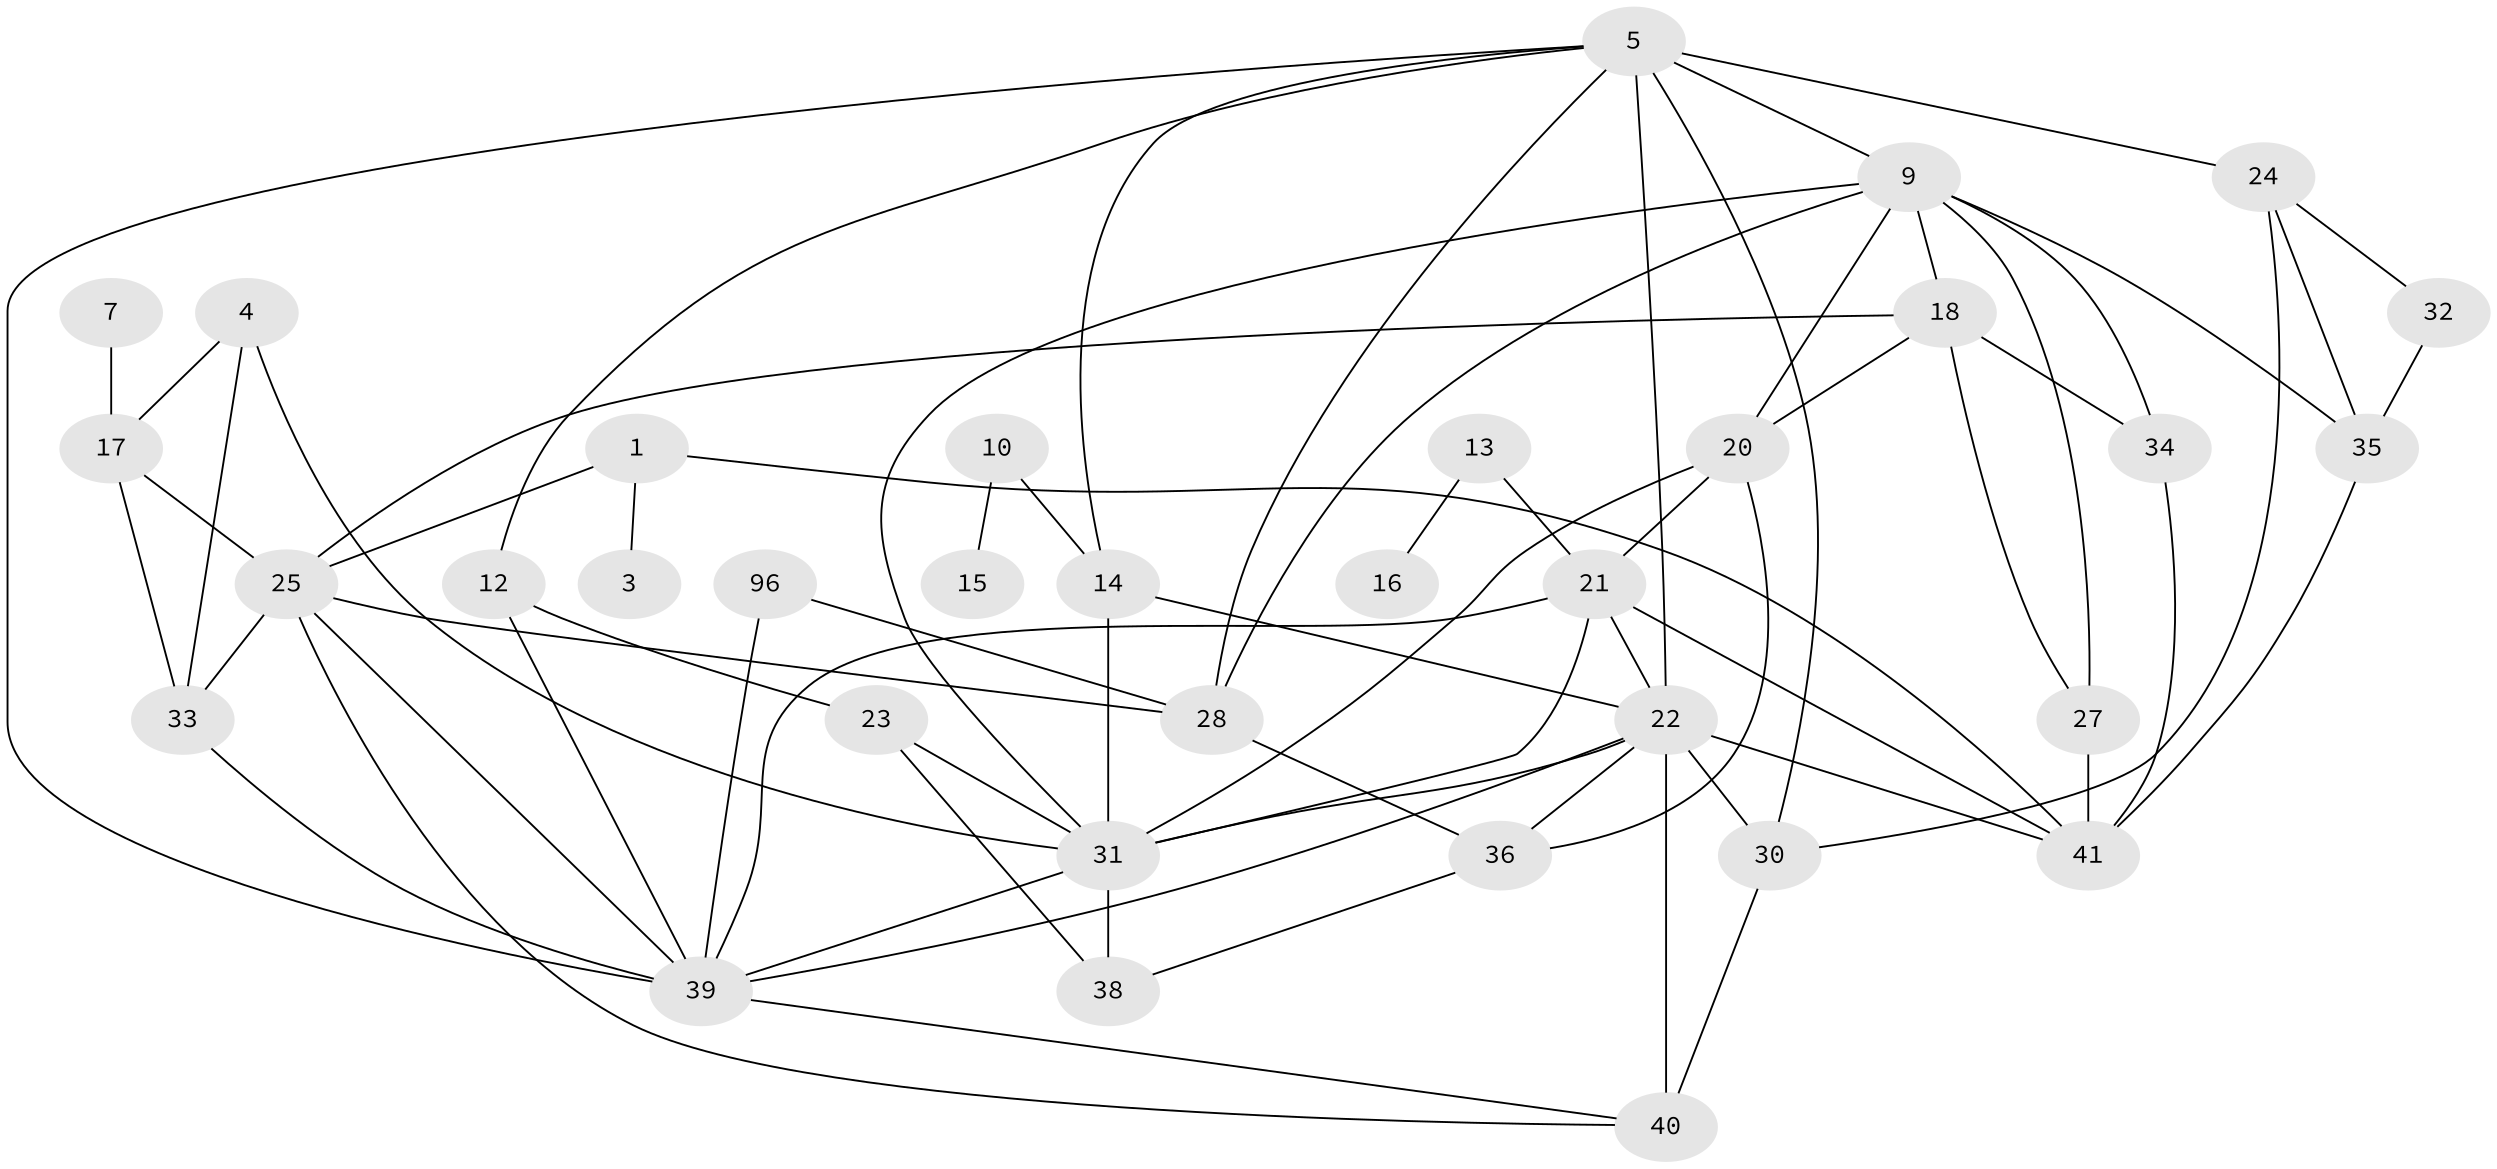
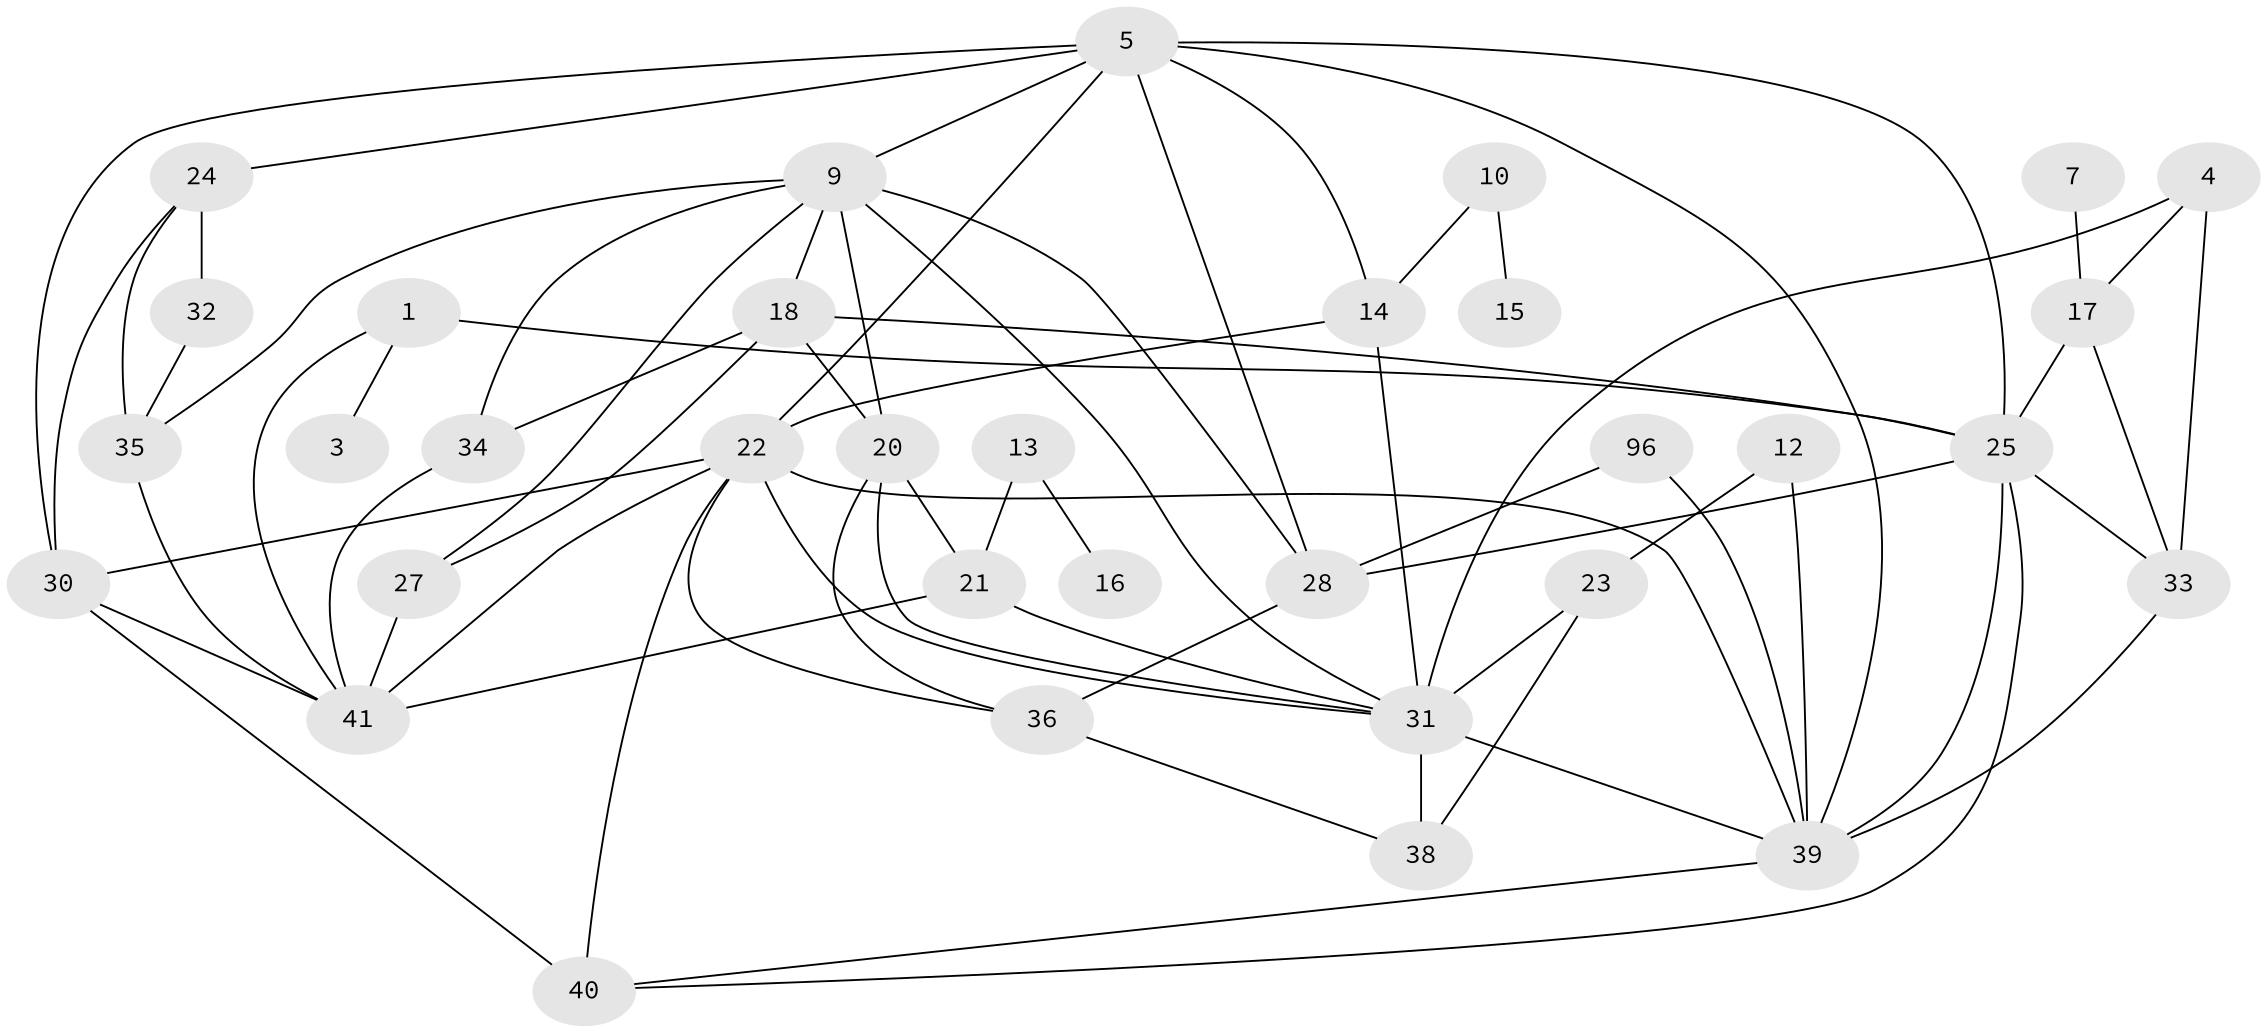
edge "5" -- "12": now "5" -- "25"
edge "21" -- "39": removed
edge "30" -- "41": added
edge "21" -- "22": removed
